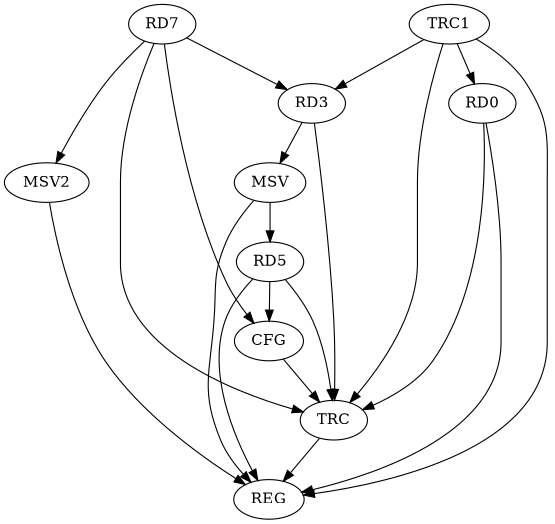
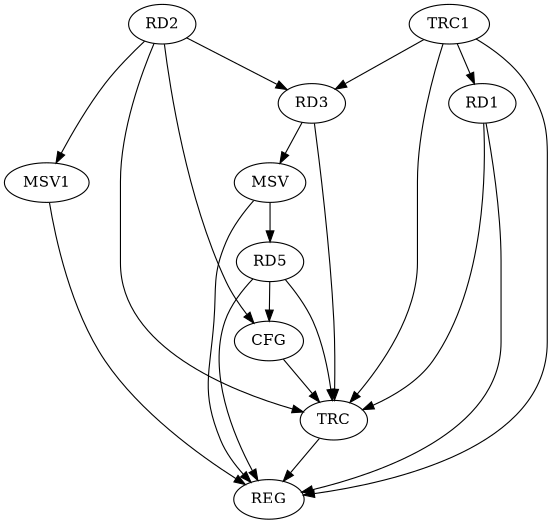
node "RD7": label "RD7" -> "RD2"
node "RD0": label "RD0" -> "RD1"
node "MSV2": label "MSV2" -> "MSV1"
